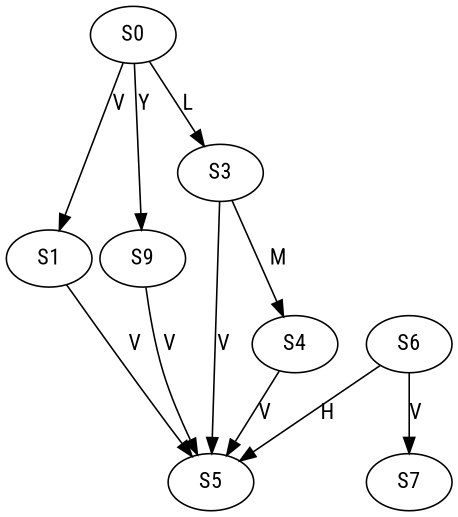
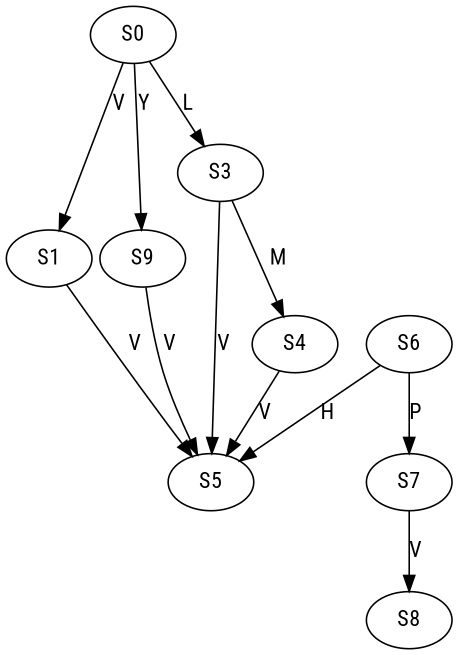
edge "S6" -> "S7": label "V" -> "P"
node "S8": added
